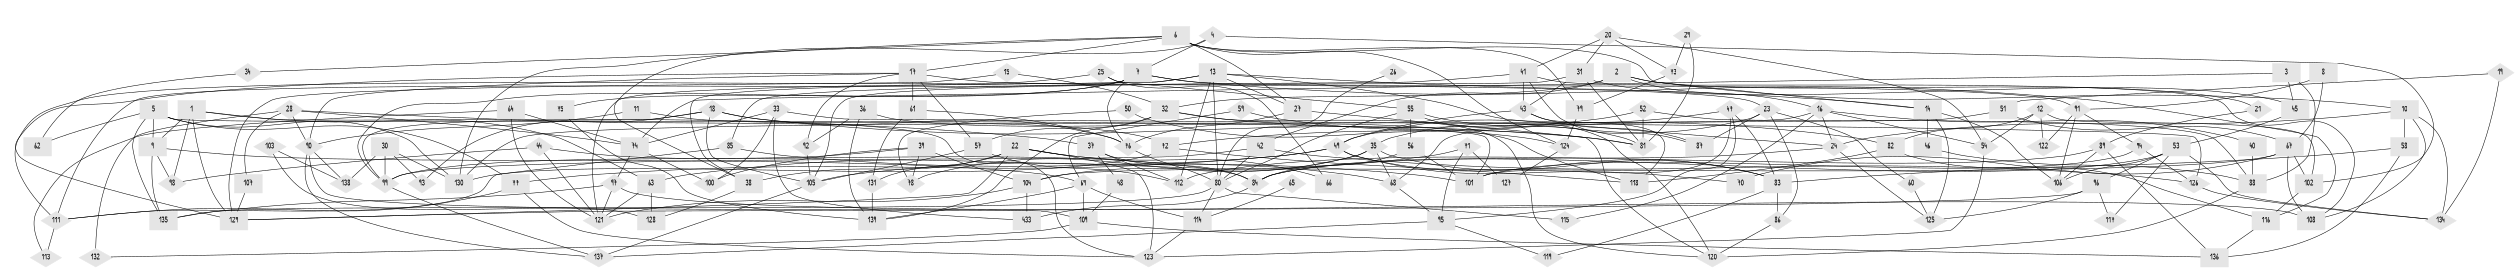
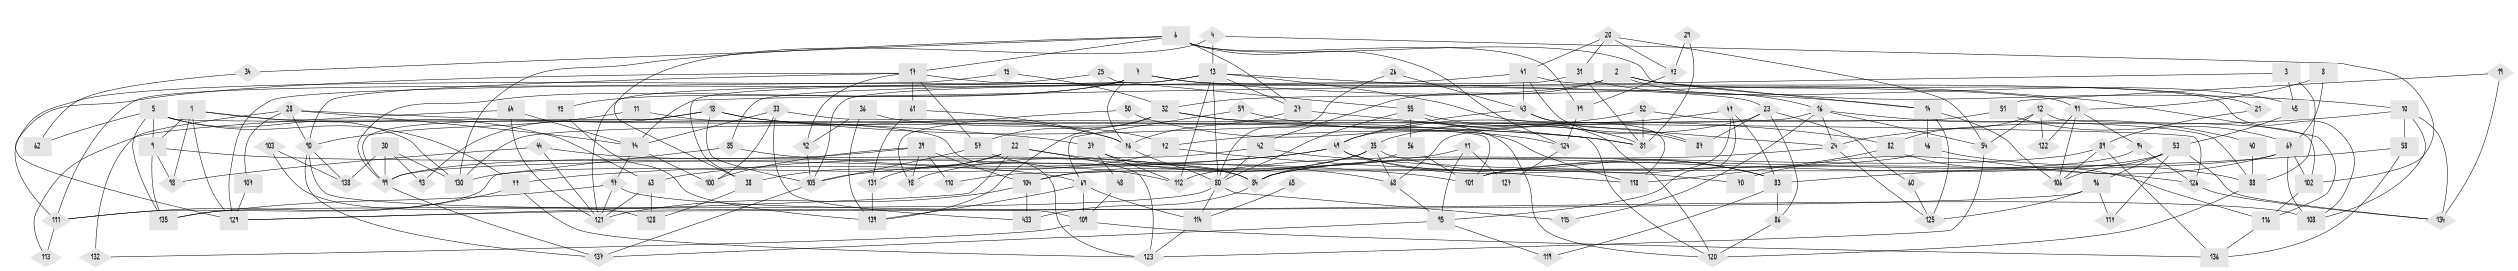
edge "4" -- "7": now "4" -- "13"
edge "31" -- "43": now "26" -- "43"
node "110": added
node "66": removed
